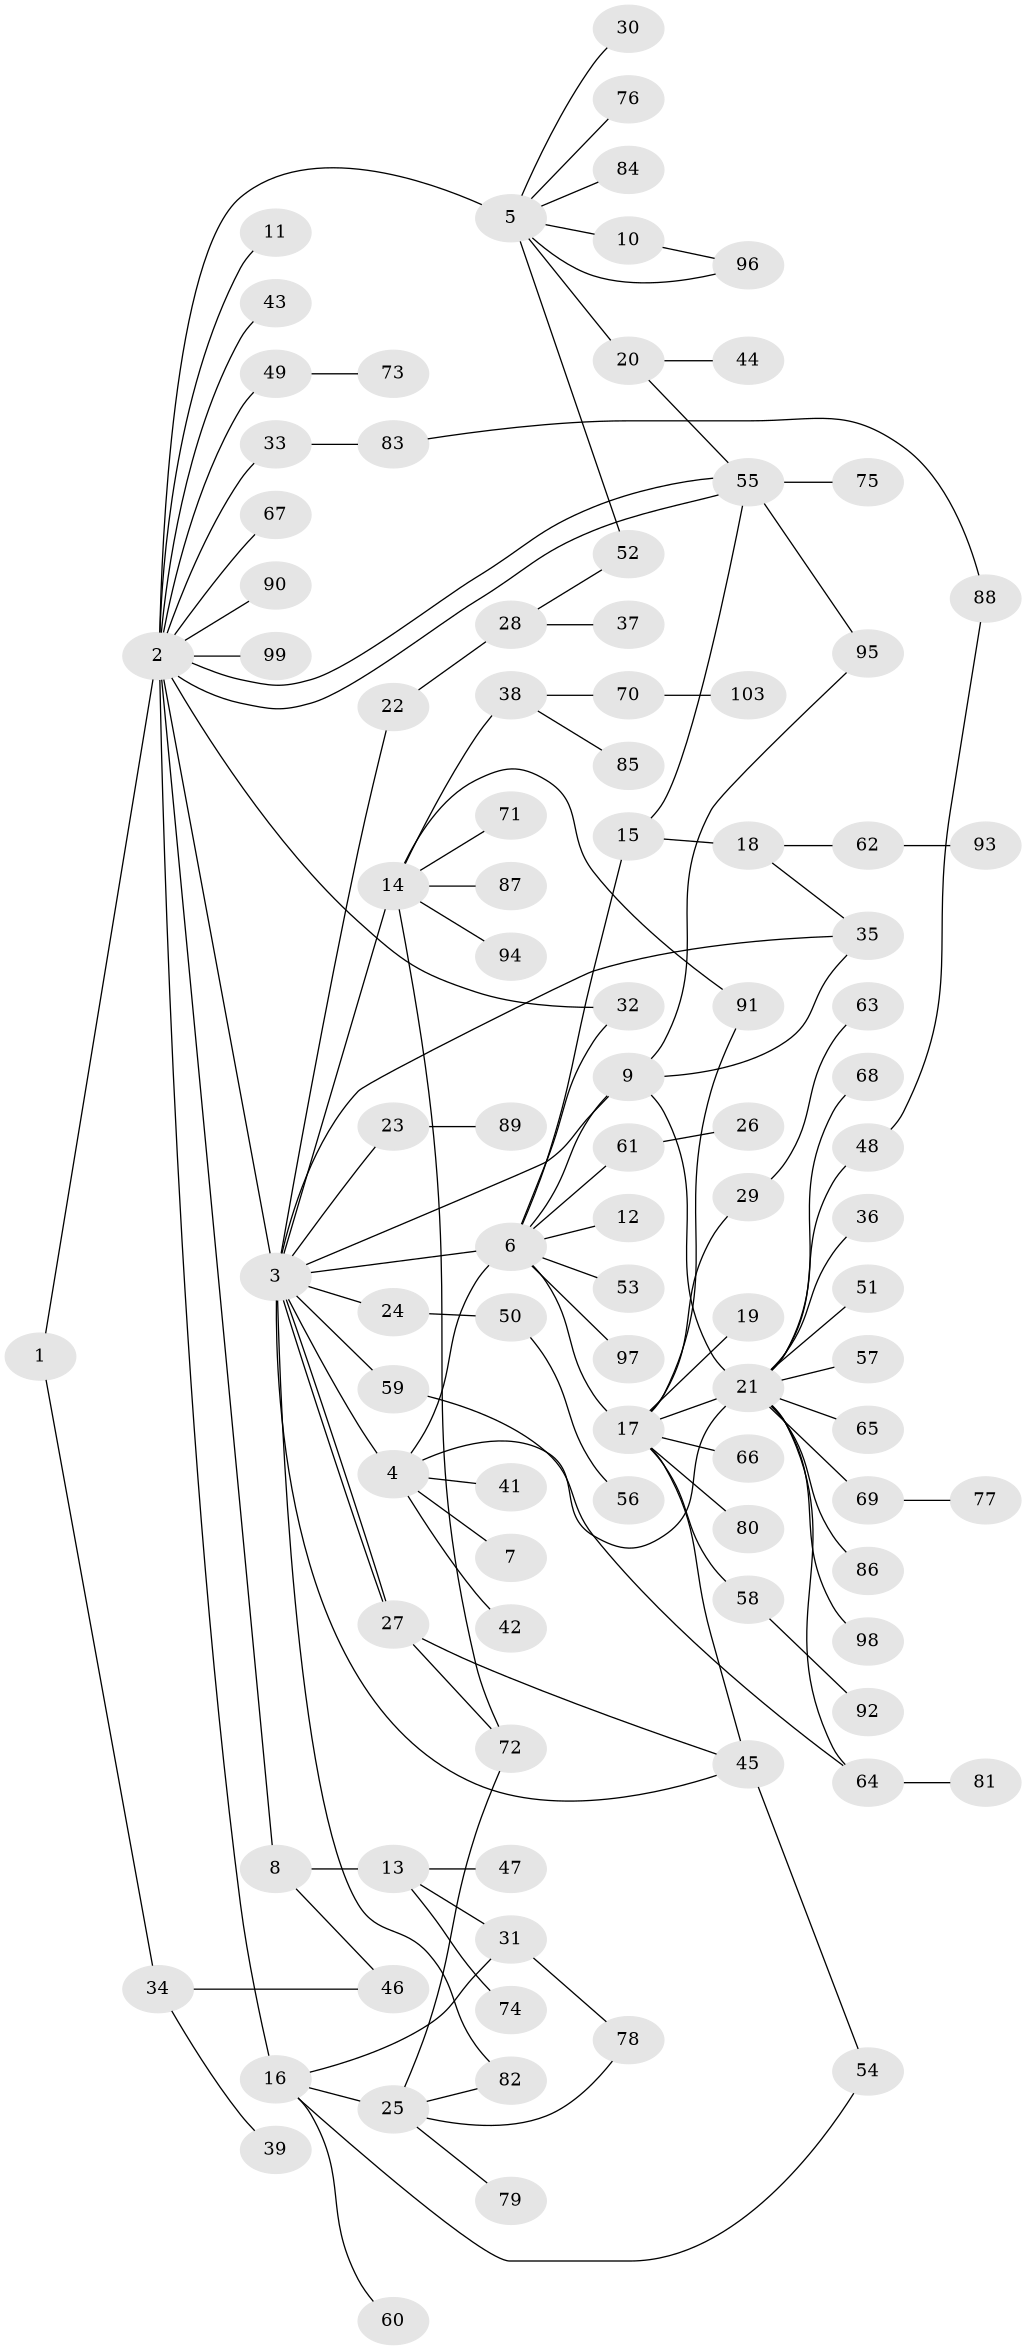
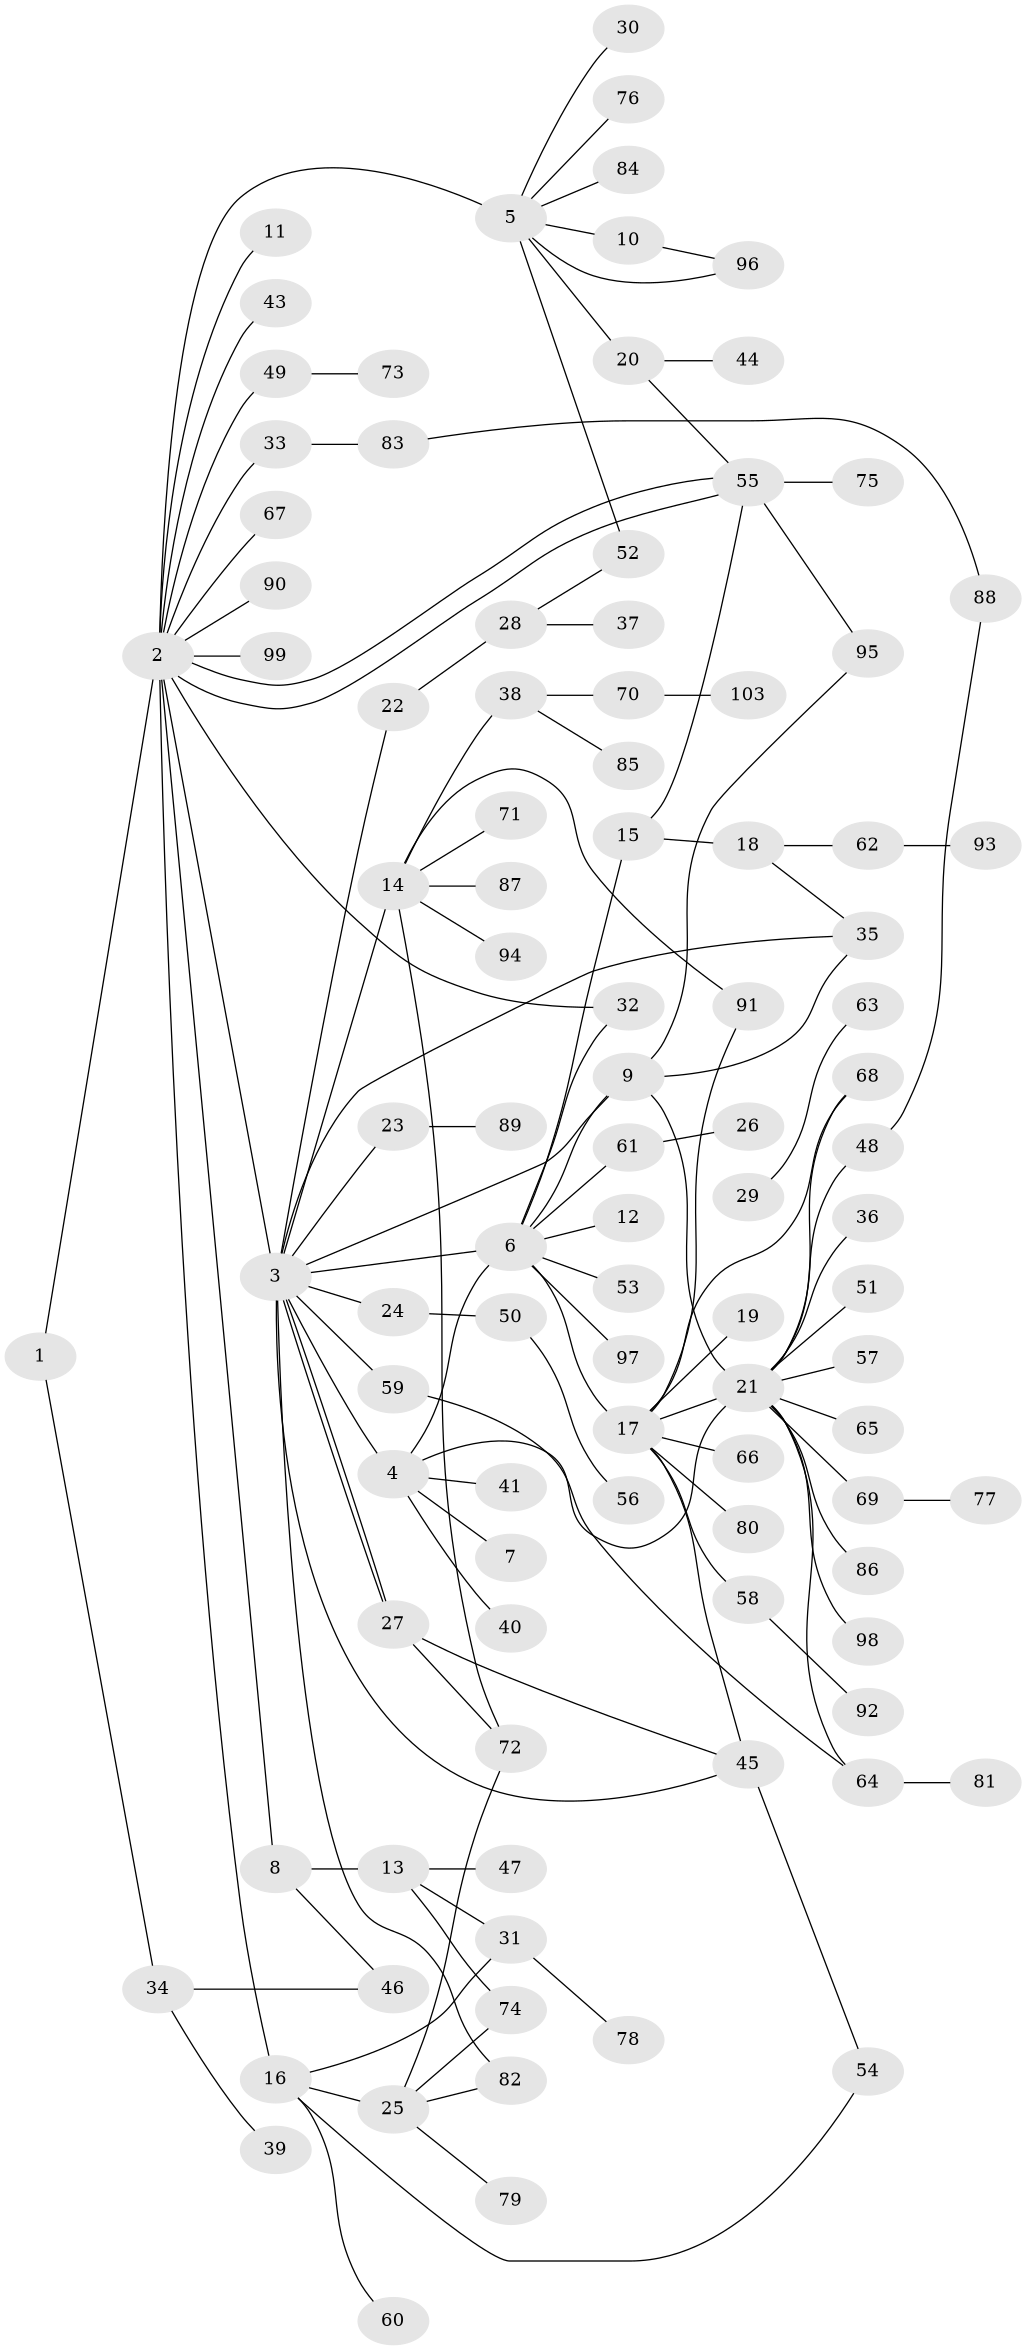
edge "29" -- "17": now "68" -- "17"
node "42": label "42" -> "40"
edge "78" -- "25": now "74" -- "25"
